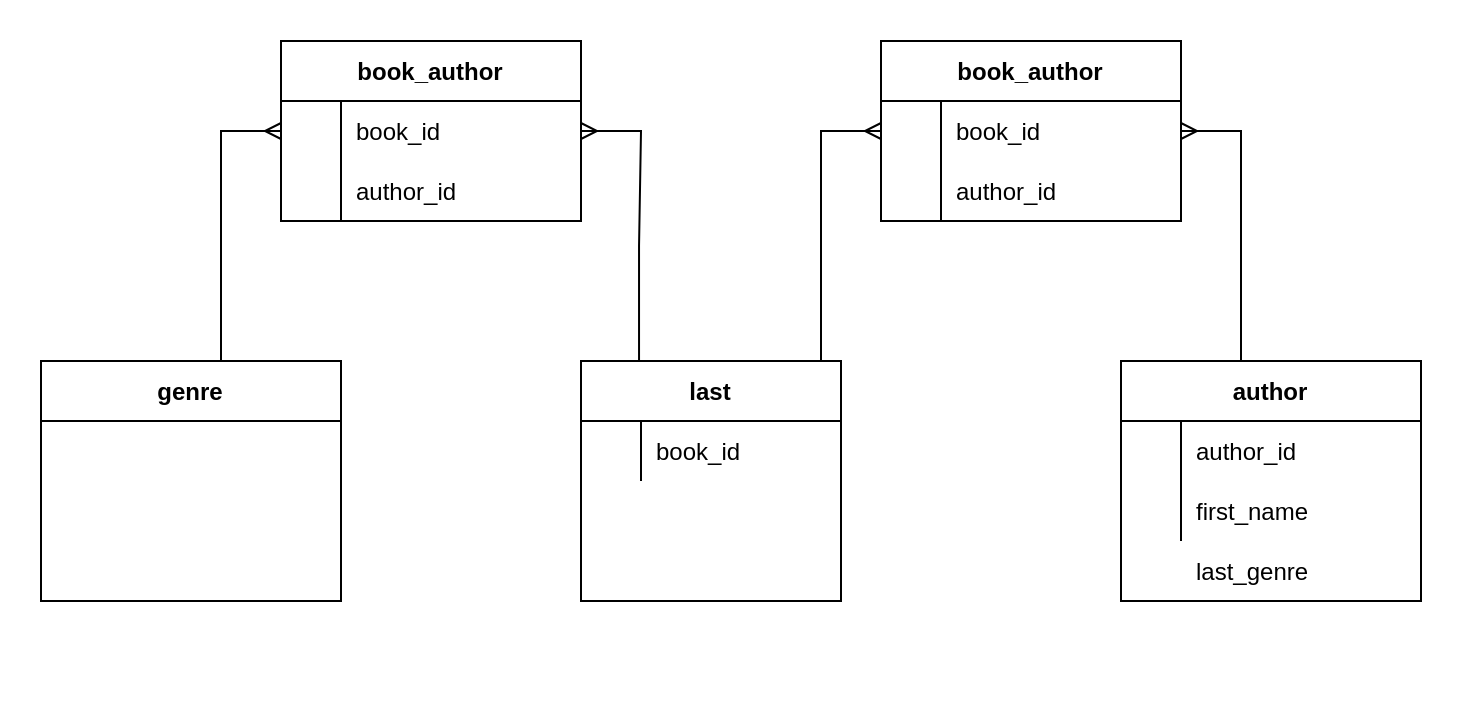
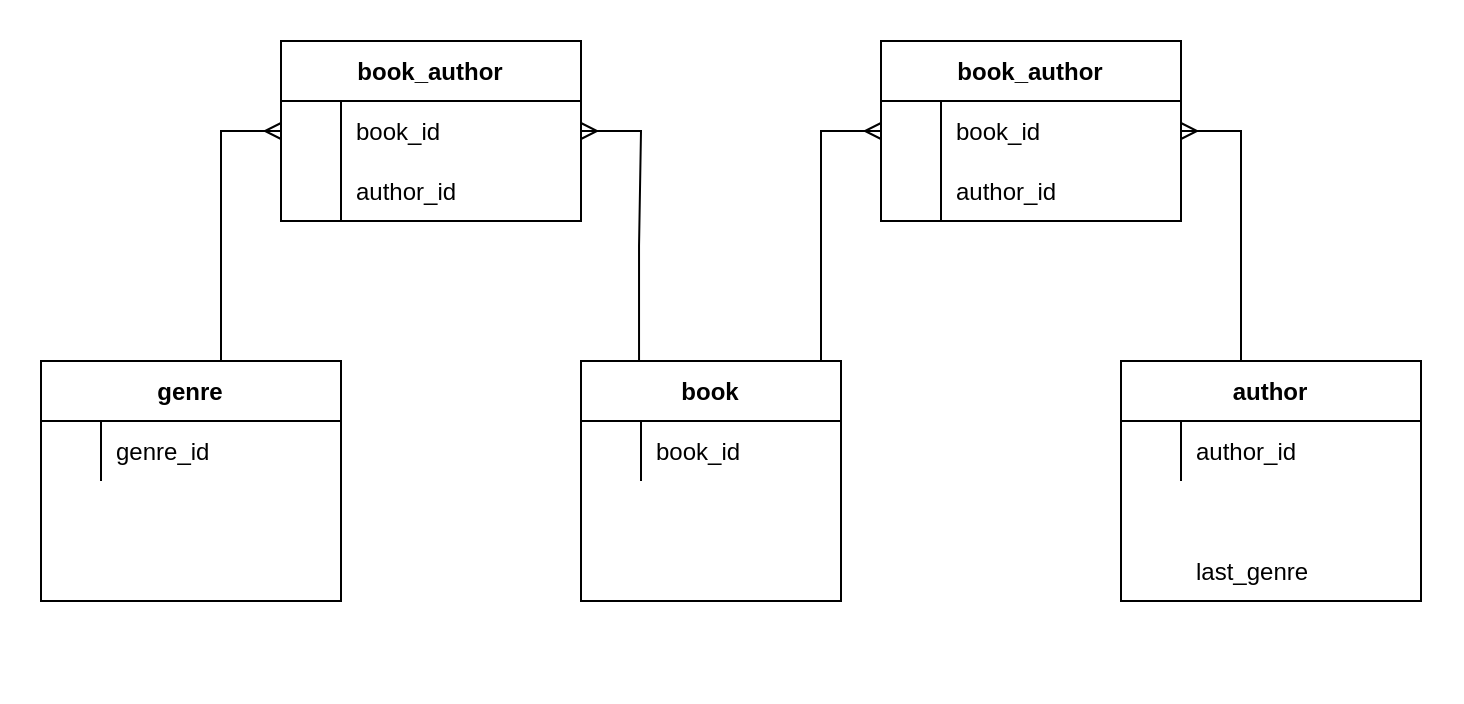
node "last": label "last" -> "book"
node "genre_id": added
node "first_name": removed
